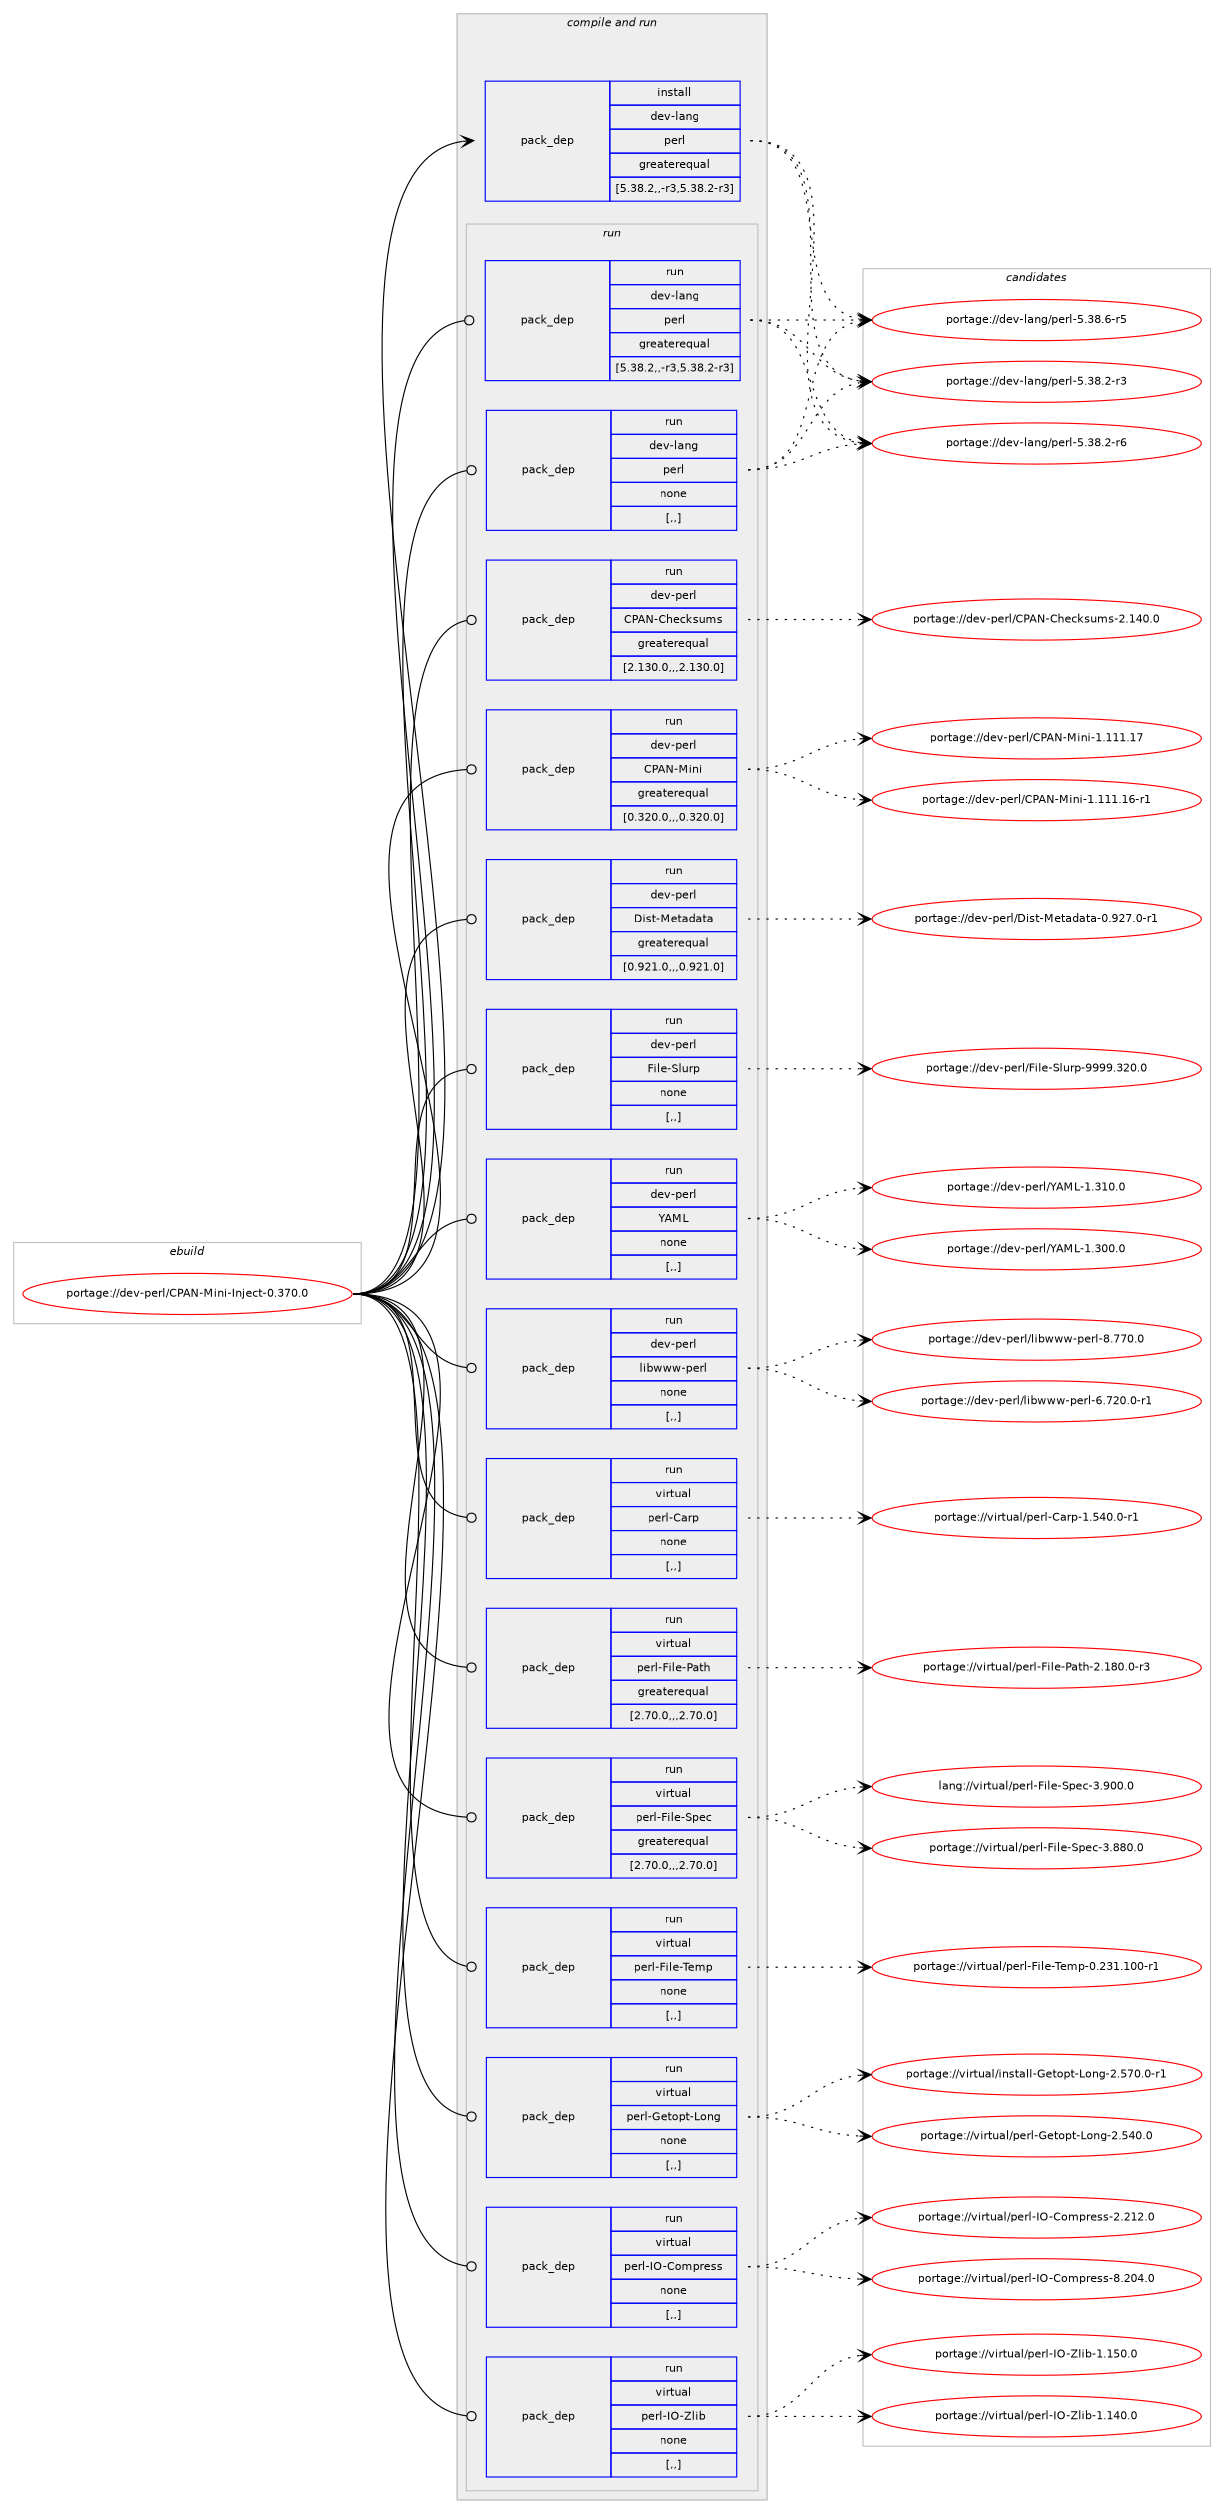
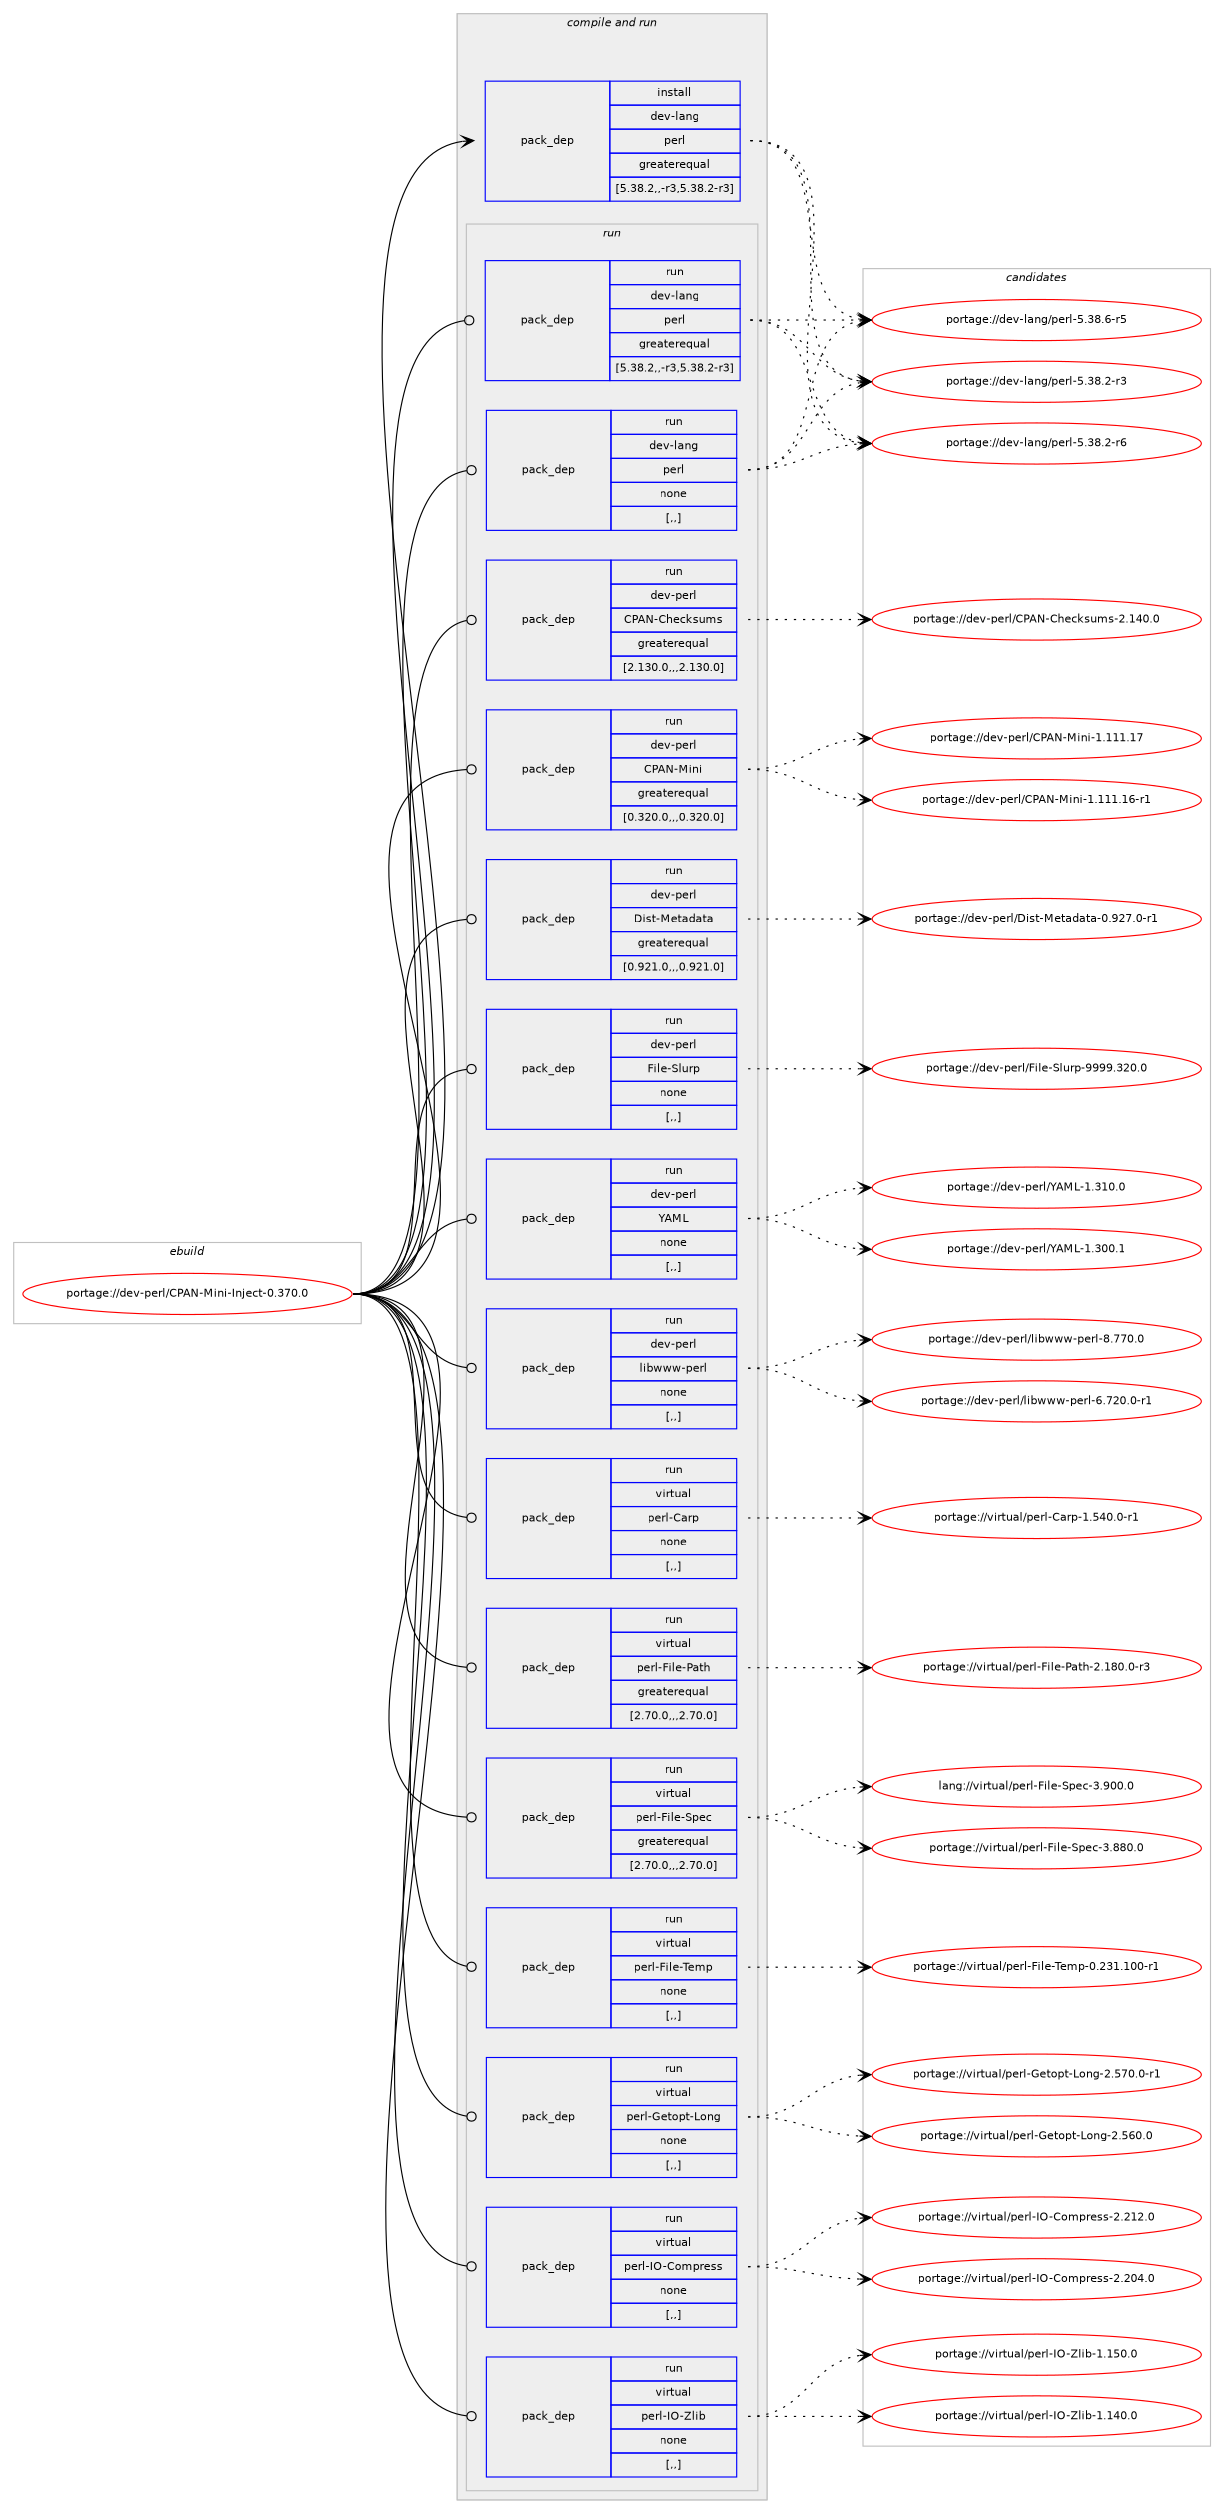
node "portage://dev-perl/YAML-1.300.0": label "portage://dev-perl/YAML-1.300.0" -> "portage://dev-perl/YAML-1.300.1"
node "portage://virtual/install-Getopt-Long-2.570.0-r1": label "portage://virtual/install-Getopt-Long-2.570.0-r1" -> "portage://virtual/perl-Getopt-Long-2.570.0-r1"
node "portage://virtual/perl-Getopt-Long-2.540.0": label "portage://virtual/perl-Getopt-Long-2.540.0" -> "portage://virtual/perl-Getopt-Long-2.560.0"
node "portage://virtual/perl-IO-Compress-8.204.0": label "portage://virtual/perl-IO-Compress-8.204.0" -> "portage://virtual/perl-IO-Compress-2.204.0"
